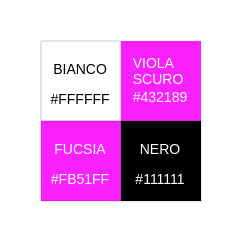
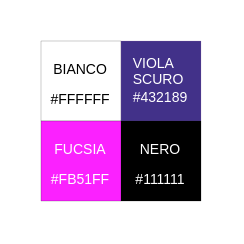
node "VIOLA SCURO #432189": fillcolor #fb21ff -> #423189
